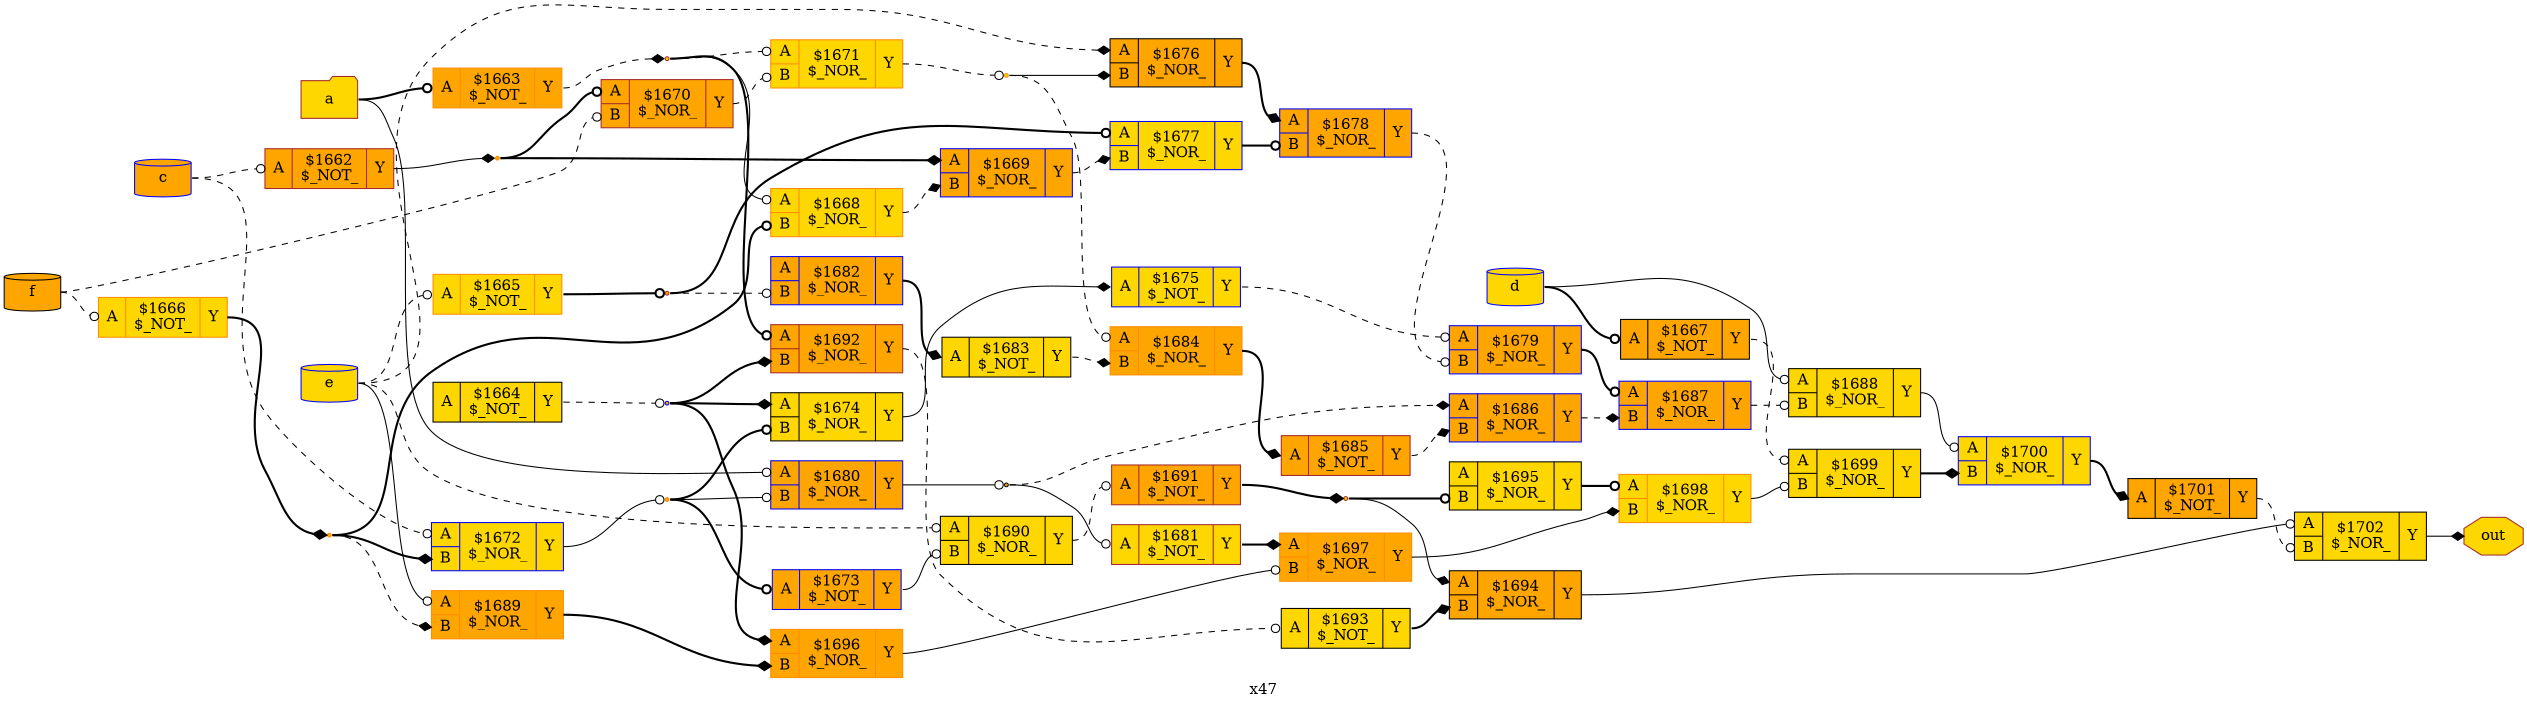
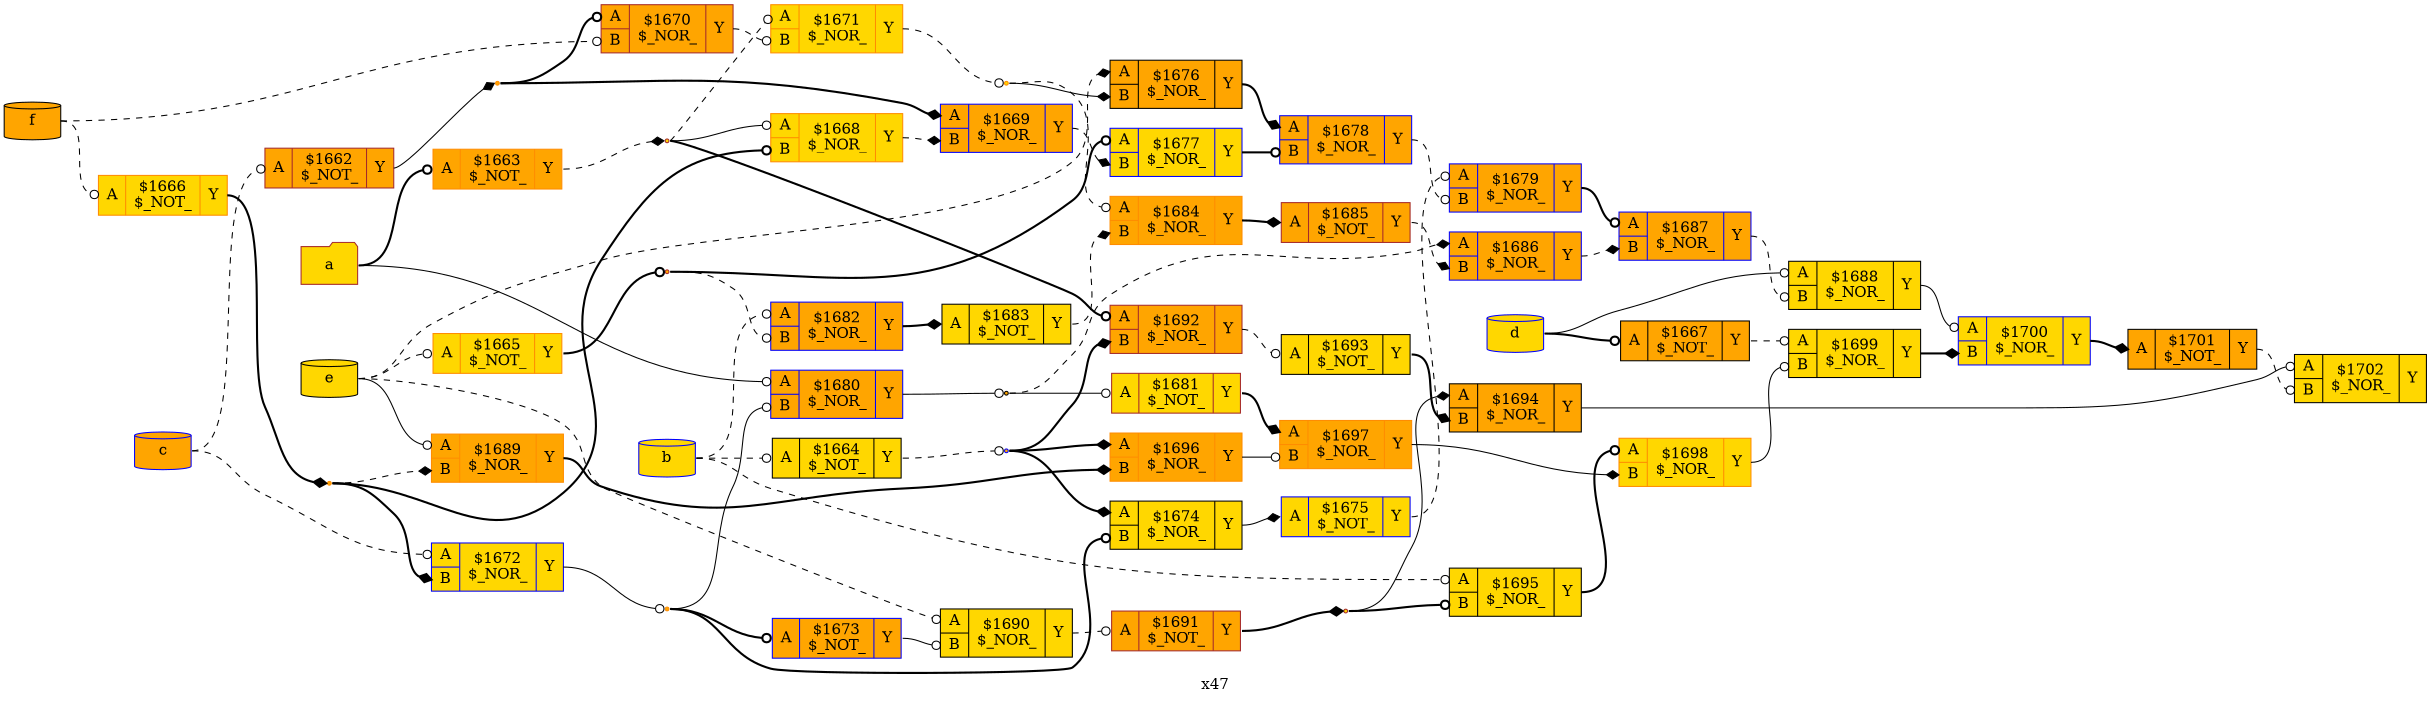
node "e": color blue -> black
node "b": added
node "out": removed
